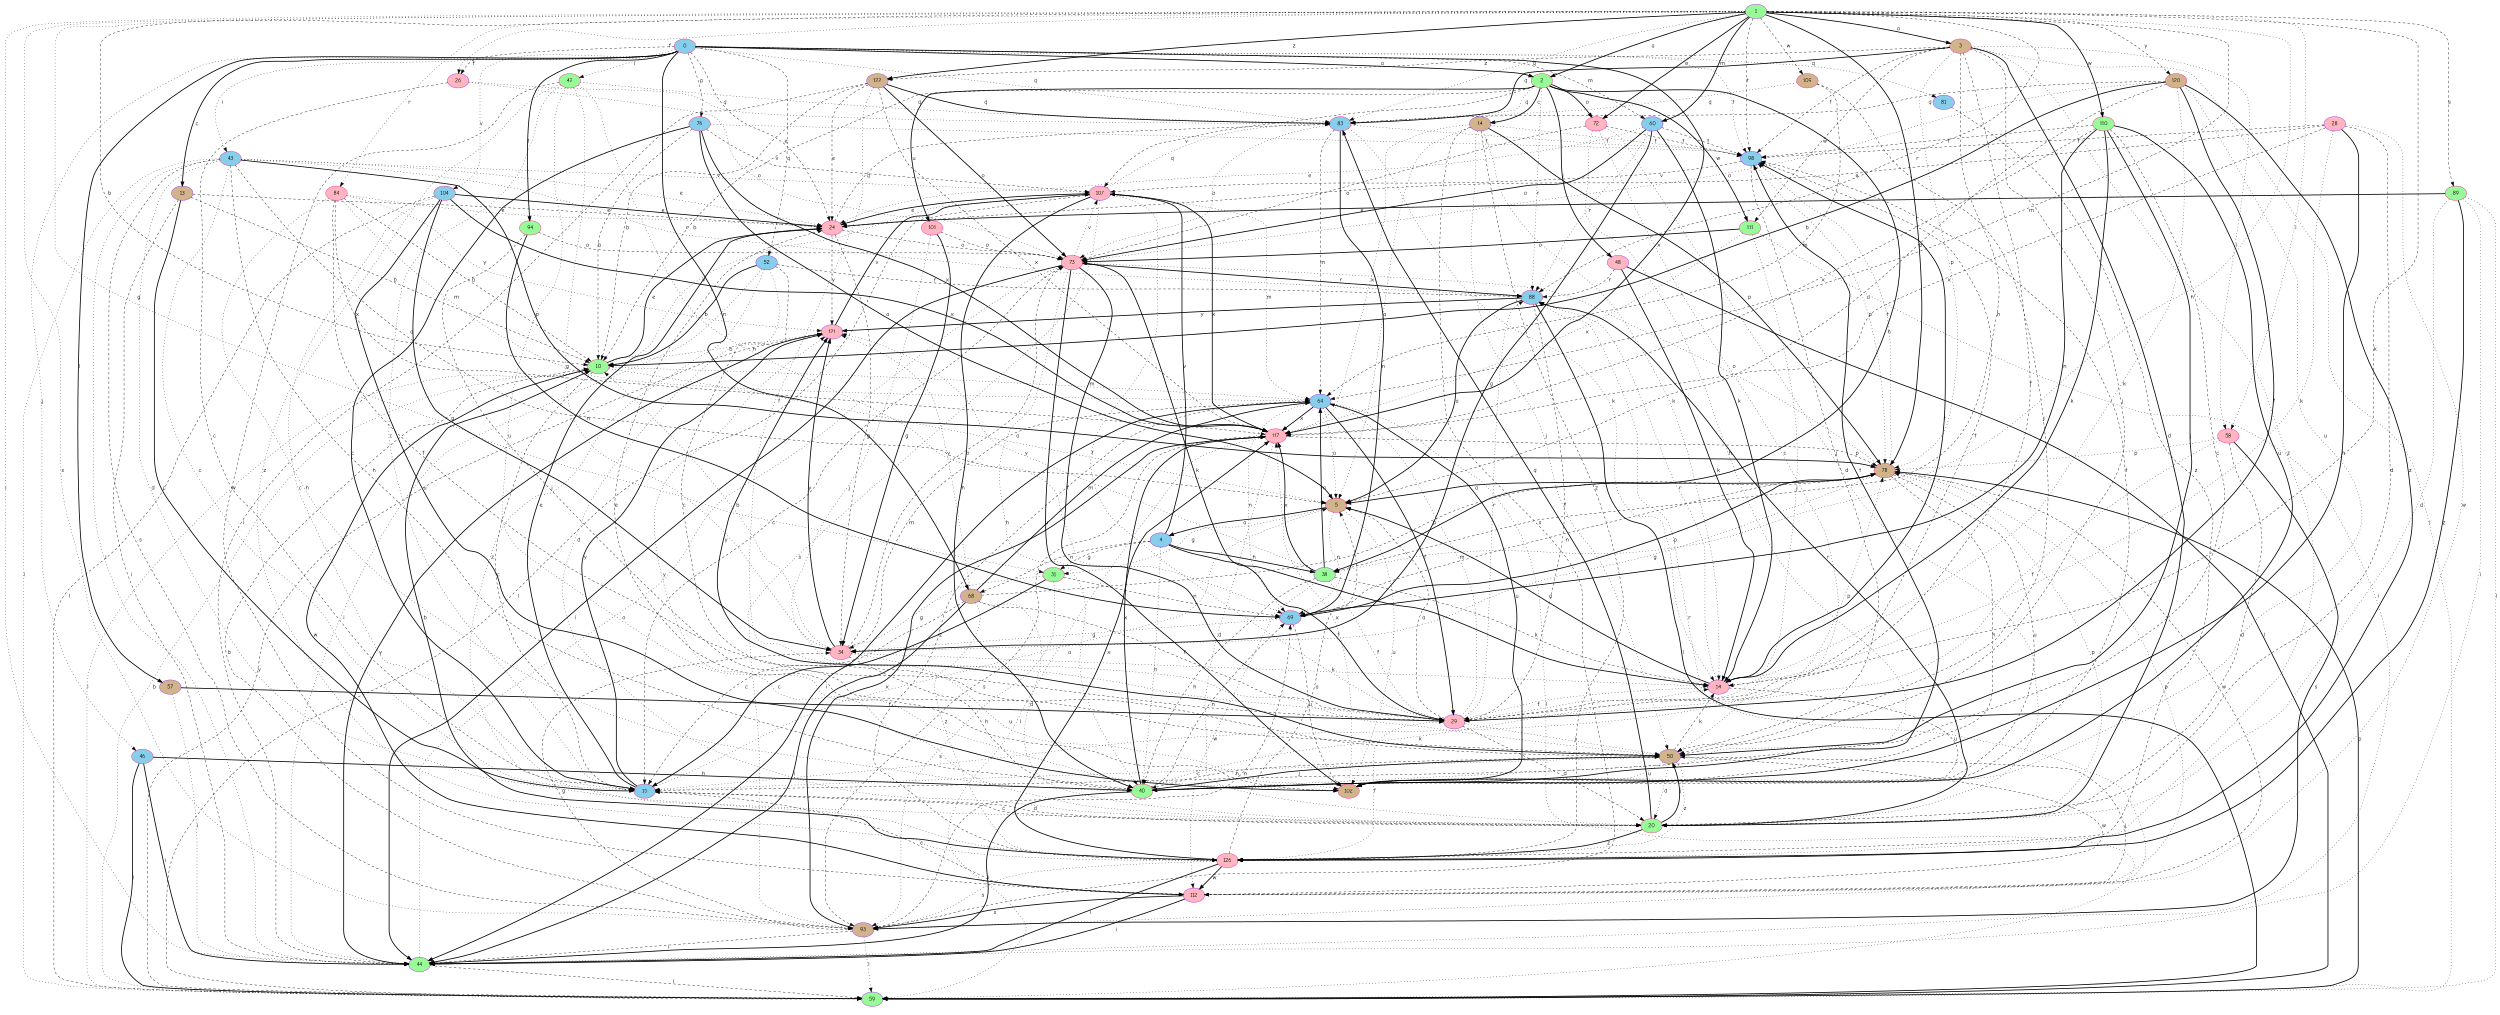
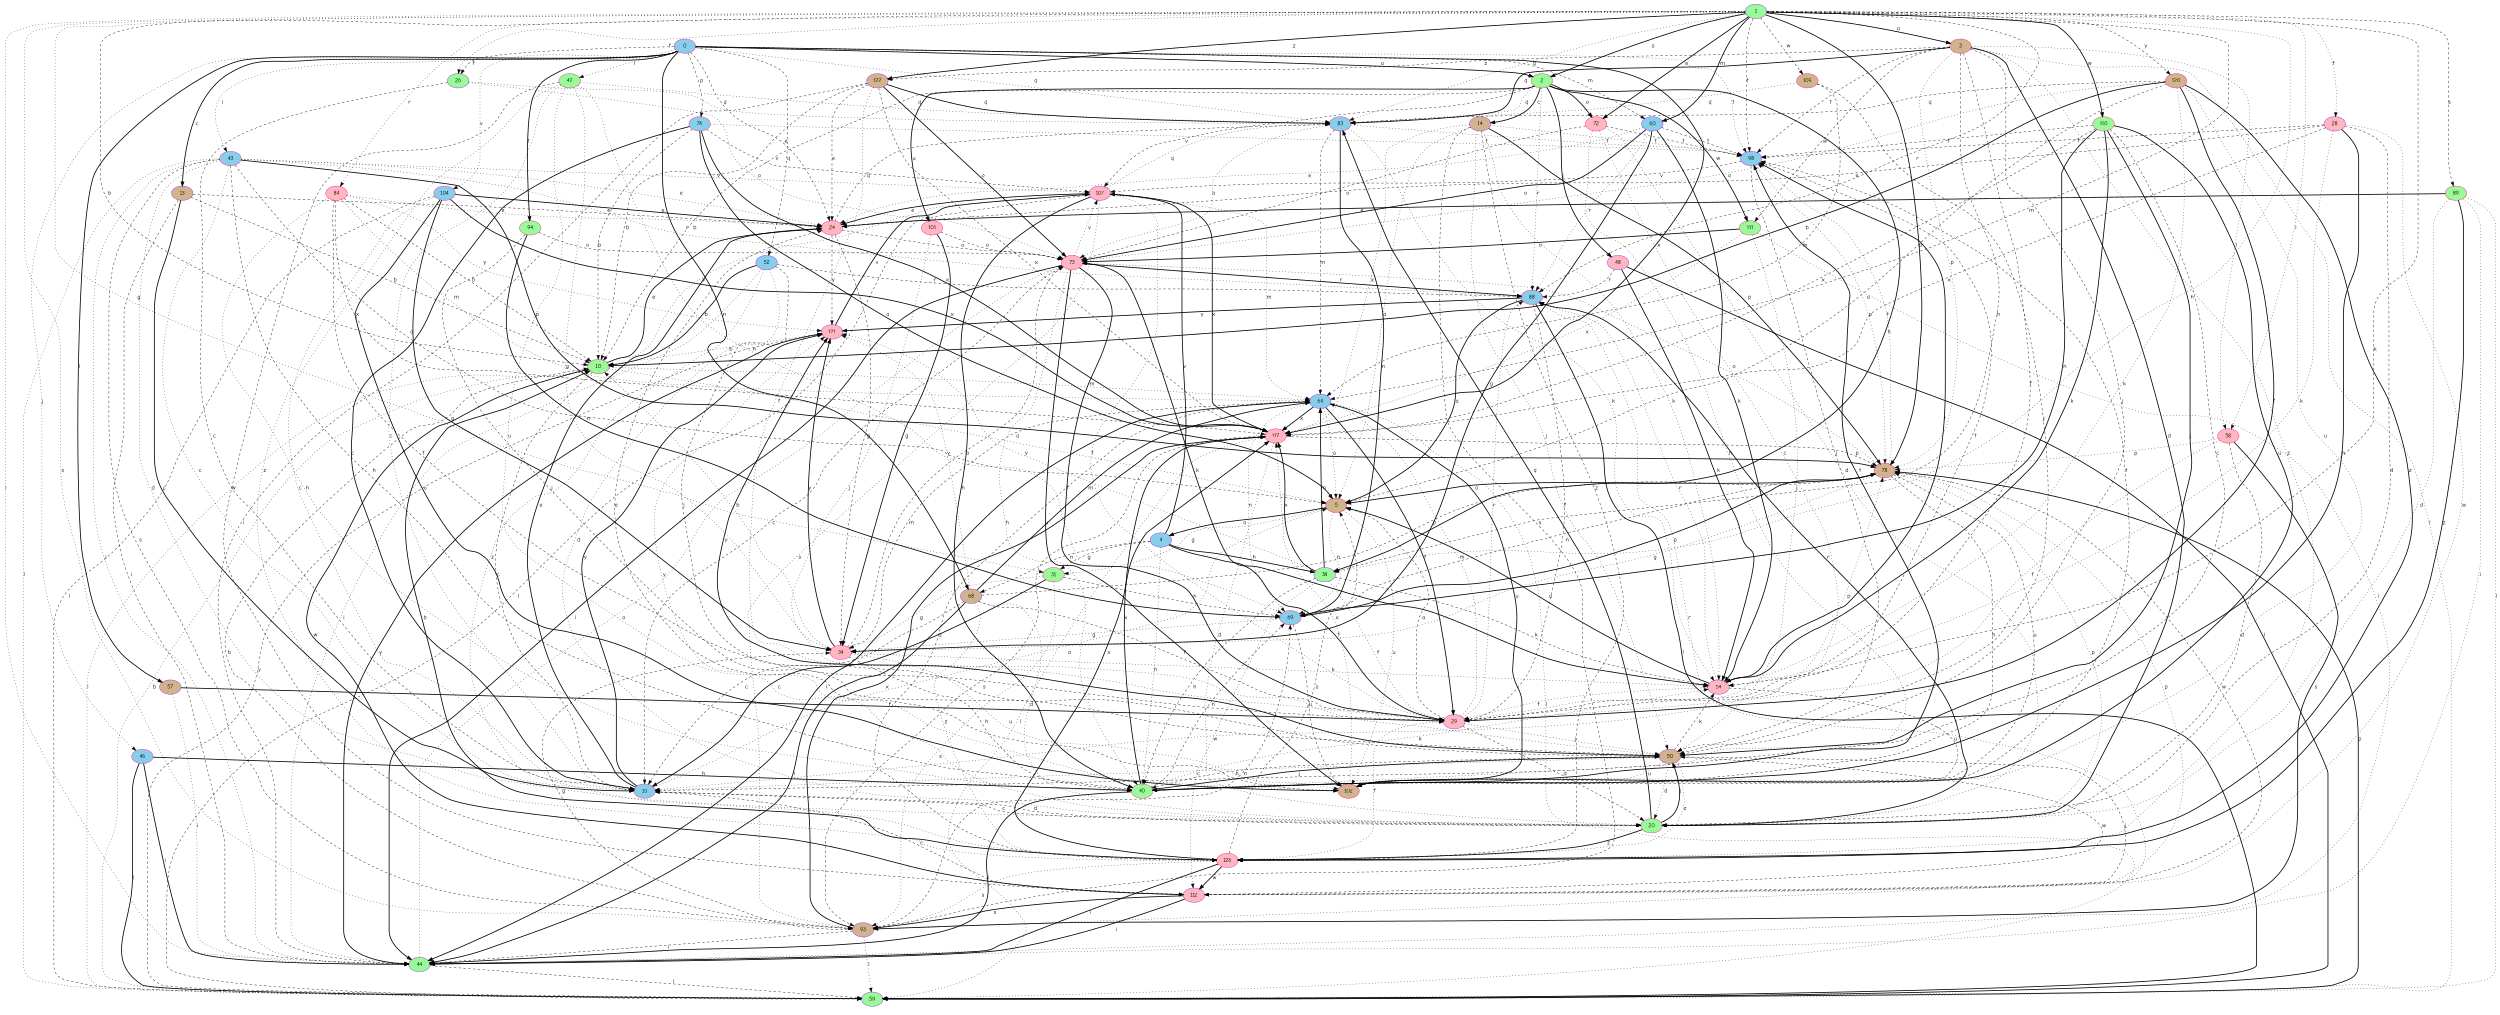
edge "1" -> "28": added, label "f"
node "26": fillcolor lightpink -> palegreen
node "81": removed
edge "52" -> "50": label "c" -> "j"
